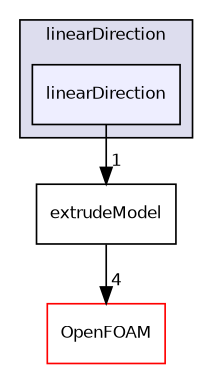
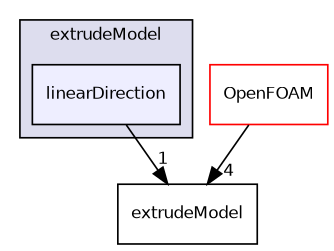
cluster "linearDirection": label "linearDirection" -> "extrudeModel"
edge "extrudeModel" -> "OpenFOAM": reversed
